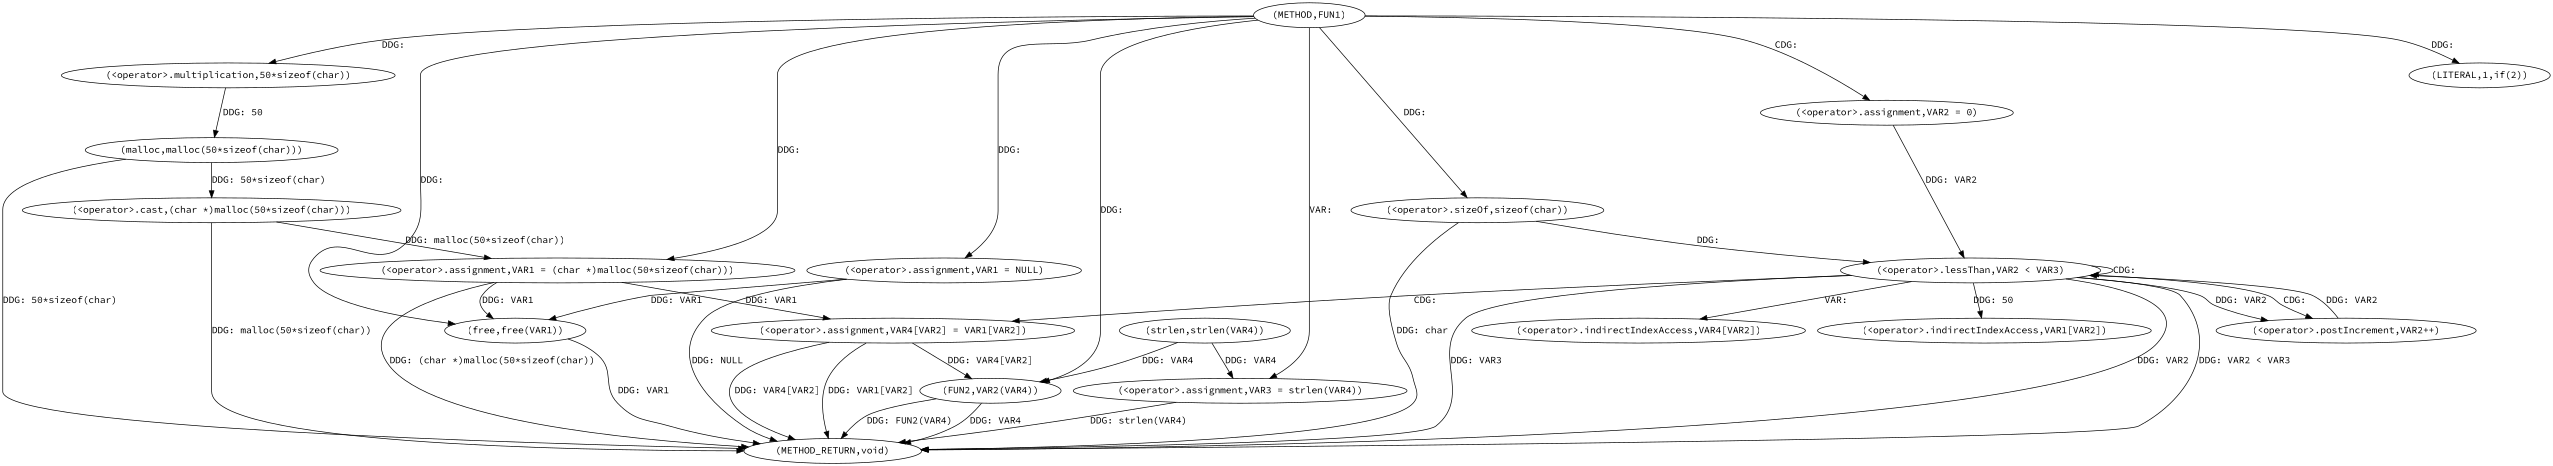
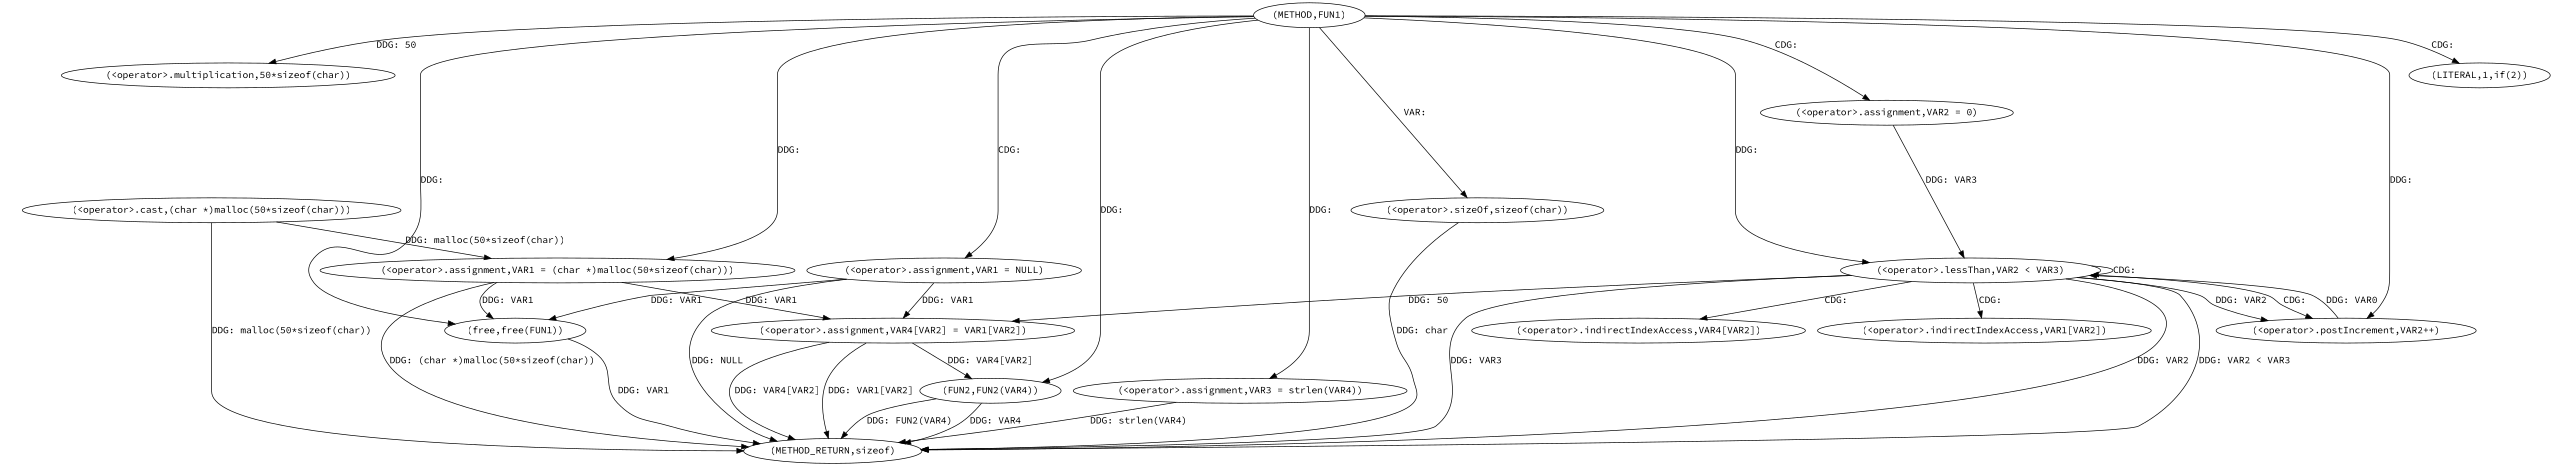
edge "(METHOD,FUN1)" -> "(<operator>.postIncrement,VAR2++)": added, label "DDG:"
edge "(METHOD,FUN1)" -> "(<operator>.multiplication,50*sizeof(char))": label "DDG: " -> "DDG: 50"
edge "(METHOD,FUN1)" -> "(LITERAL,1,if(2))": label "DDG: " -> "CDG: "
edge "(METHOD,FUN1)" -> "(<operator>.sizeOf,sizeof(char))": label "DDG: " -> "VAR: "
node "(malloc,malloc(50*sizeof(char)))": removed
edge "(METHOD,FUN1)" -> "(<operator>.assignment,VAR1 = NULL)": label "DDG: " -> "CDG: "
edge "(<operator>.assignment,VAR2 = 0)" -> "(<operator>.lessThan,VAR2 < VAR3)": label "DDG: VAR2" -> "DDG: VAR3"
edge "(METHOD,FUN1)" -> "(<operator>.assignment,VAR3 = strlen(VAR4))": label "VAR: " -> "DDG: "
edge "(<operator>.sizeOf,sizeof(char))" -> "(<operator>.lessThan,VAR2 < VAR3)": now "(METHOD,FUN1)" -> "(<operator>.lessThan,VAR2 < VAR3)"
edge "(<operator>.assignment,VAR1 = NULL)" -> "(<operator>.assignment,VAR4[VAR2] = VAR1[VAR2])": added, label "DDG: VAR1"
edge "(<operator>.lessThan,VAR2 < VAR3)" -> "(<operator>.assignment,VAR4[VAR2] = VAR1[VAR2])": label "CDG: " -> "DDG: 50"
edge "(<operator>.lessThan,VAR2 < VAR3)" -> "(<operator>.indirectIndexAccess,VAR4[VAR2])": label "VAR: " -> "CDG: "
edge "(<operator>.lessThan,VAR2 < VAR3)" -> "(<operator>.indirectIndexAccess,VAR1[VAR2])": label "DDG: 50" -> "CDG: "
edge "(<operator>.postIncrement,VAR2++)" -> "(<operator>.lessThan,VAR2 < VAR3)": label "DDG: VAR2" -> "DDG: VAR0"
node "(free,free(VAR1))": label "(free,free(VAR1))" -> "(free,free(FUN1))"
node "(strlen,strlen(VAR4))": removed
node "(FUN2,VAR2(VAR4))": label "(FUN2,VAR2(VAR4))" -> "(FUN2,FUN2(VAR4))"
node "(METHOD_RETURN,void)": label "(METHOD_RETURN,void)" -> "(METHOD_RETURN,sizeof)"
